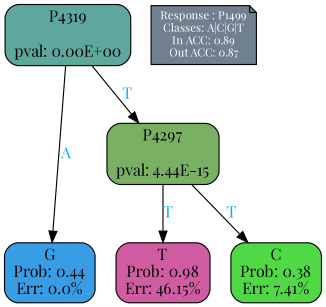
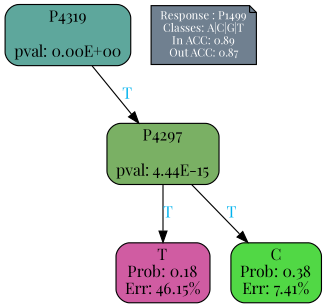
node "G Prob: 0.44 Err: 0.0%": removed
node "T Prob: 0.98 Err: 46.15%": label "T Prob: 0.98 Err: 46.15%" -> "T Prob: 0.18 Err: 46.15%"
